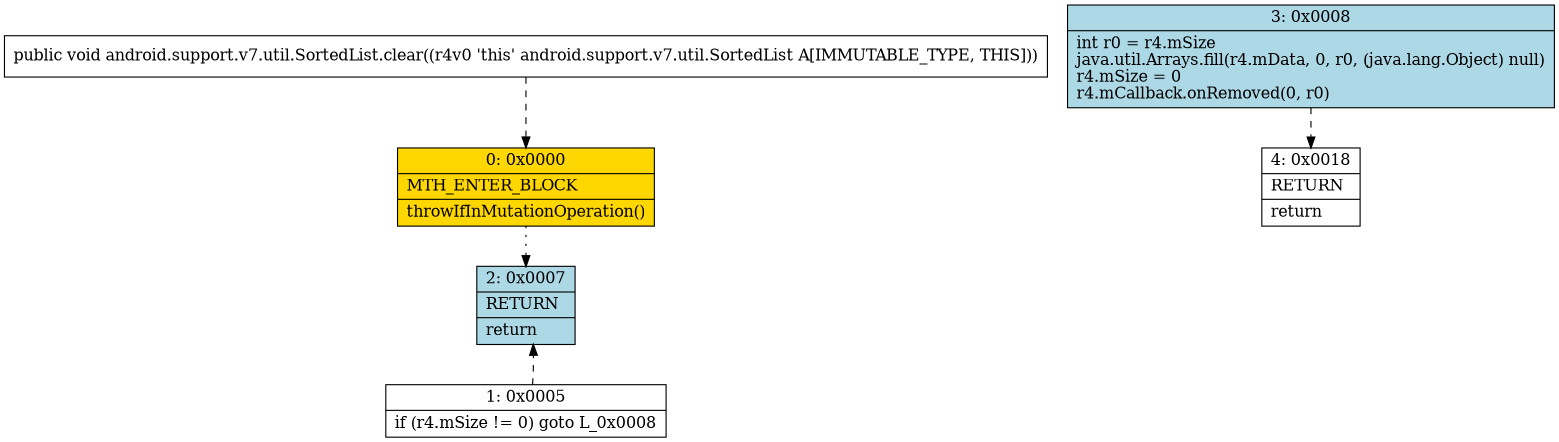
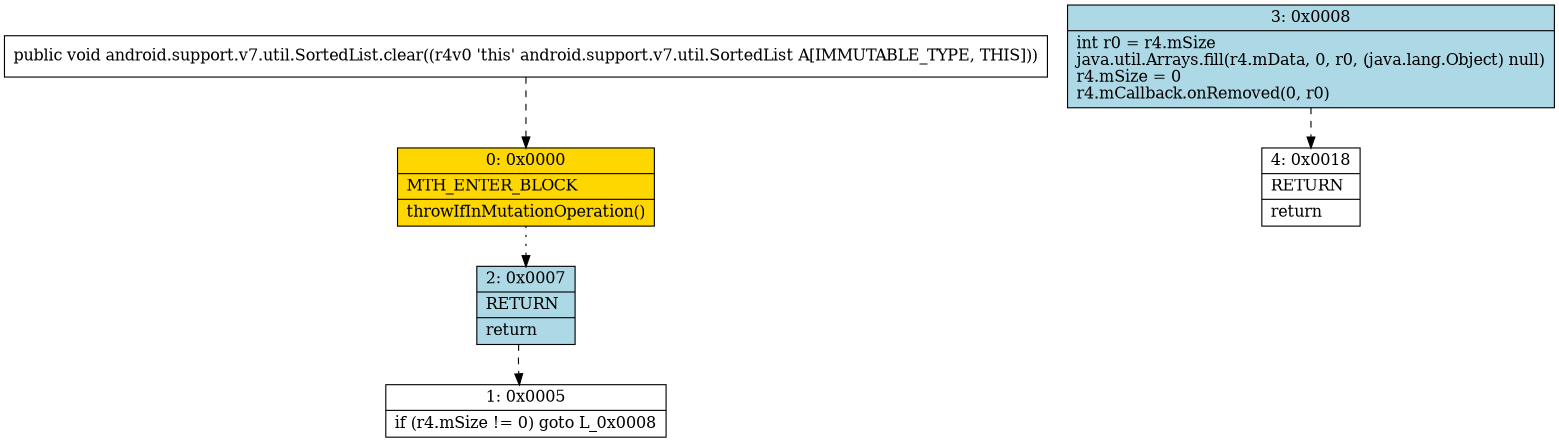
edge "1: 0x0005" -> "2: 0x0007": reversed
